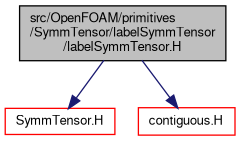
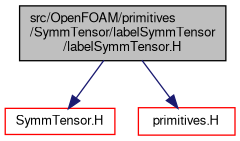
node "contiguous.H": label "contiguous.H" -> "primitives.H"
